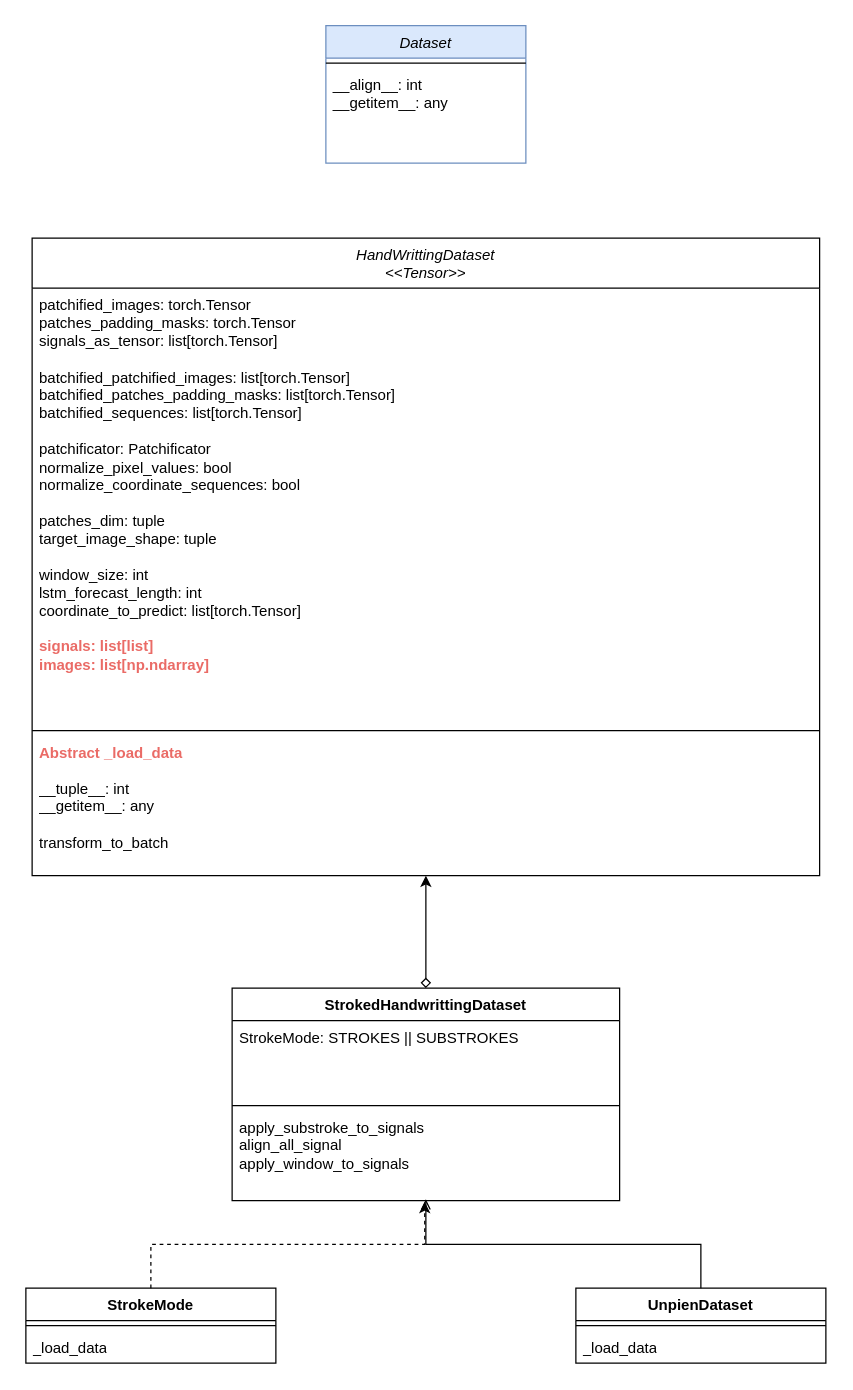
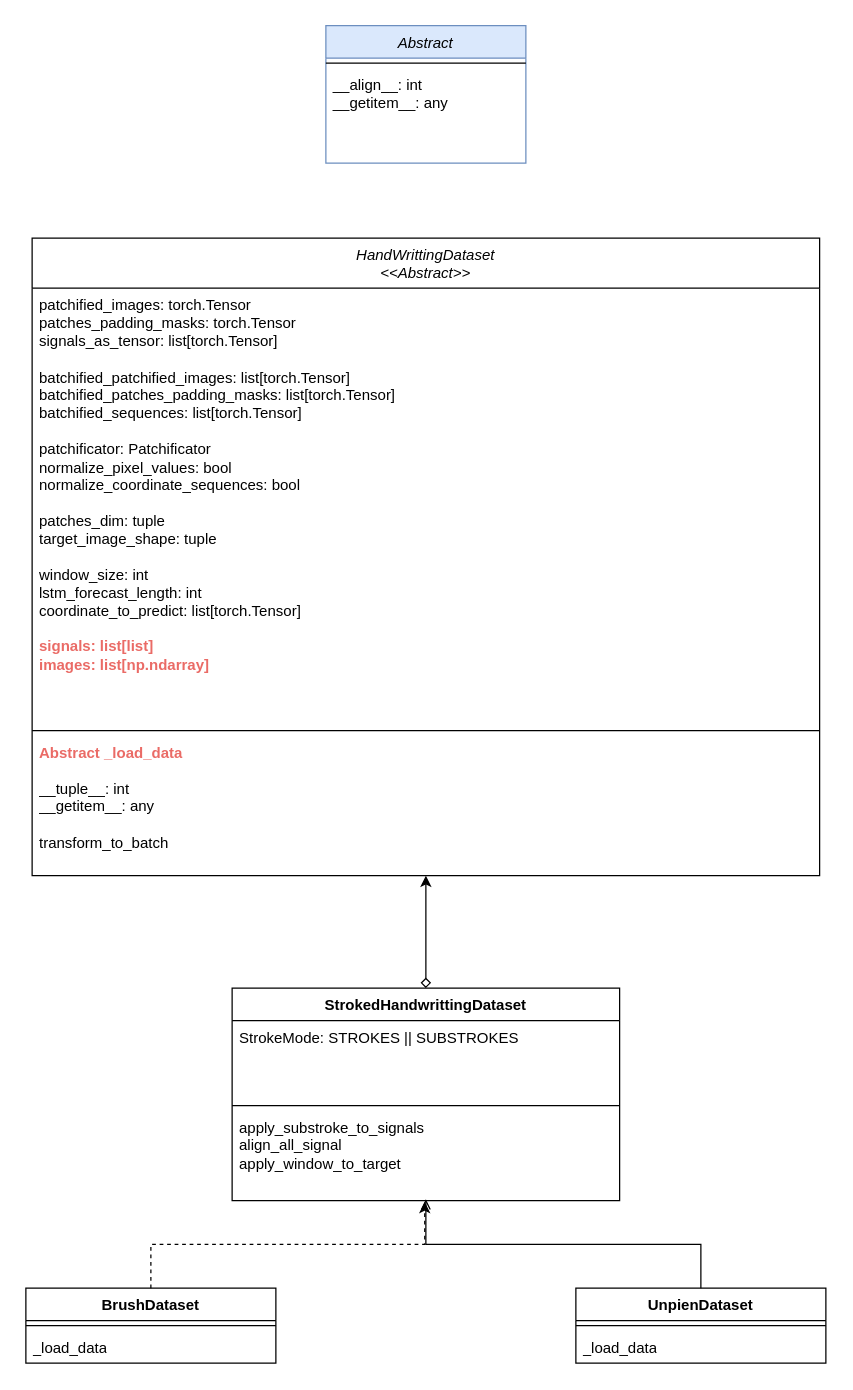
node "Dataset": label "Dataset" -> "Abstract"
node "HandWrittingDataset <<Tensor>>": label "HandWrittingDataset <<Tensor>>" -> "HandWrittingDataset <<Abstract>>"
node "apply_substroke_to_signals align_all_signal apply_window_to_signals": label "apply_substroke_to_signals align_all_signal apply_window_to_signals" -> "apply_substroke_to_signals align_all_signal apply_window_to_target"
node "StrokeMode": label "StrokeMode" -> "BrushDataset"
